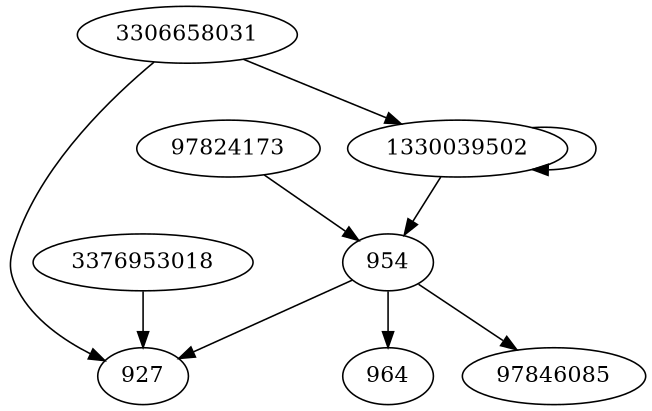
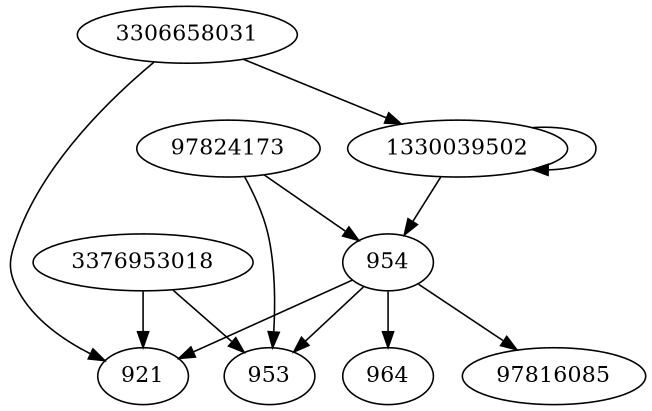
node "927": label "927" -> "921"
node "953": added
node "97846085": label "97846085" -> "97816085"
